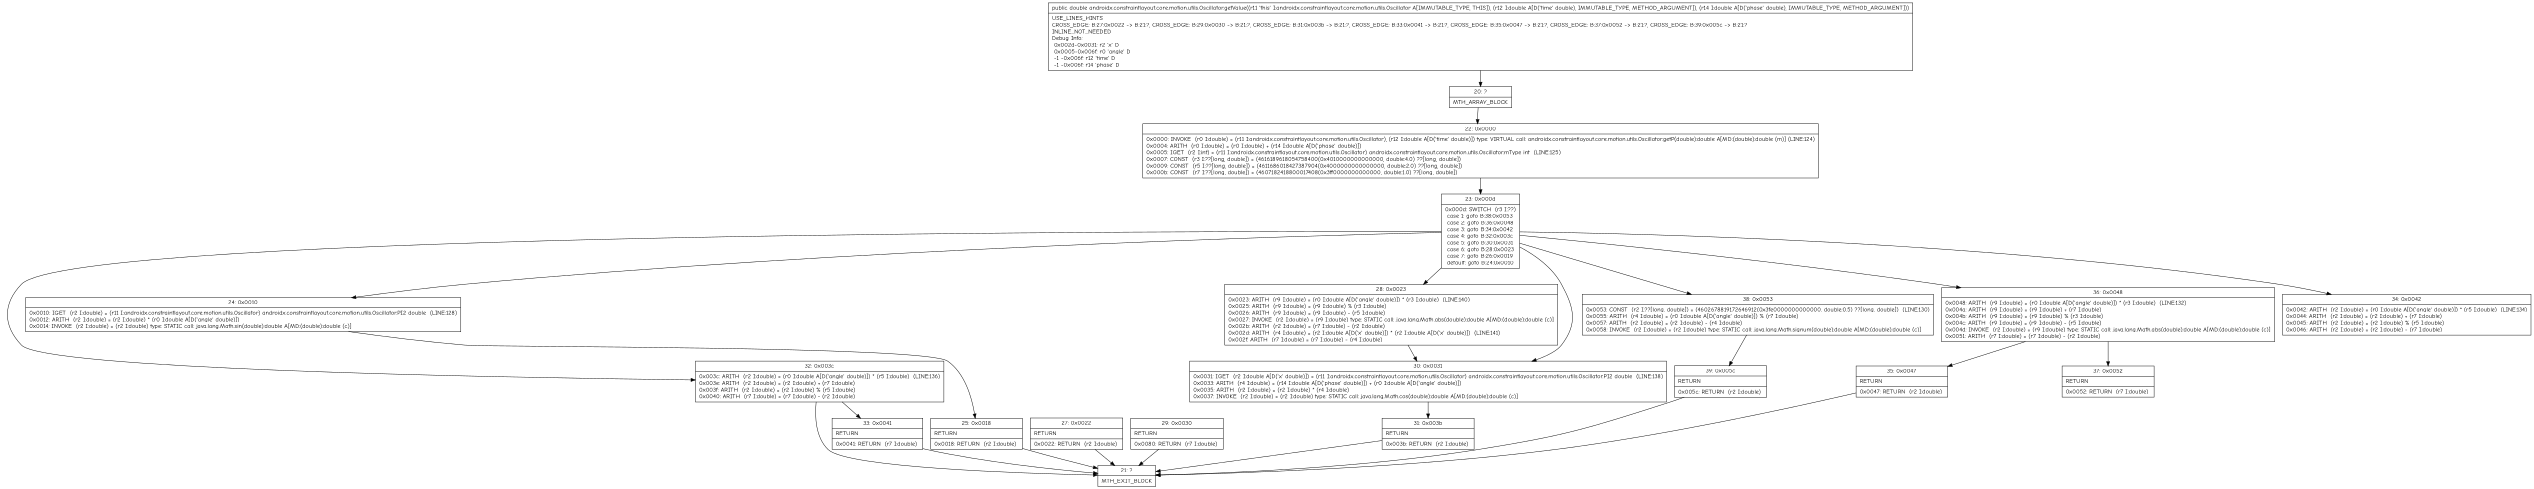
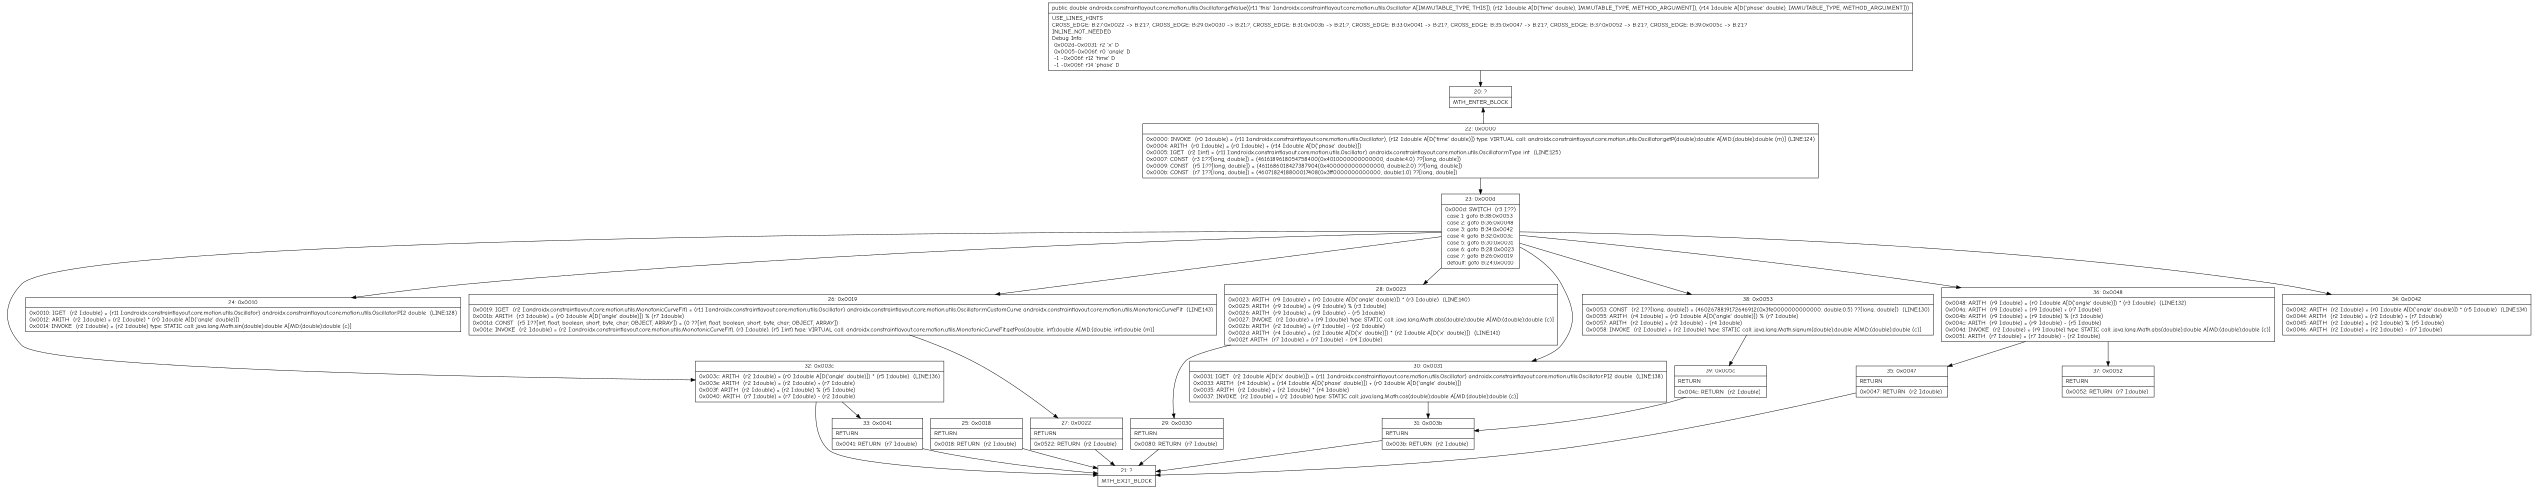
node "20: ?": text "MTH_ARRAY_BLOCK" -> "MTH_ENTER_BLOCK"
edge "20: ?" -> "22: 0x0000": reversed
node "26: 0x0019": added
edge "24: 0x0010" -> "25: 0x0018": removed
edge "28: 0x0023" -> "30: 0x0031": now "28: 0x0023" -> "29: 0x0030"
node "39: 0x005c": text "0x005c: RETURN  (r2 I:double)" -> "0x004c: RETURN  (r2 I:double)"
node "27: 0x0022": text "0x0022: RETURN  (r2 I:double)" -> "0x0522: RETURN  (r2 I:double)"
edge "39: 0x005c" -> "21: ?": now "39: 0x005c" -> "31: 0x003b"
